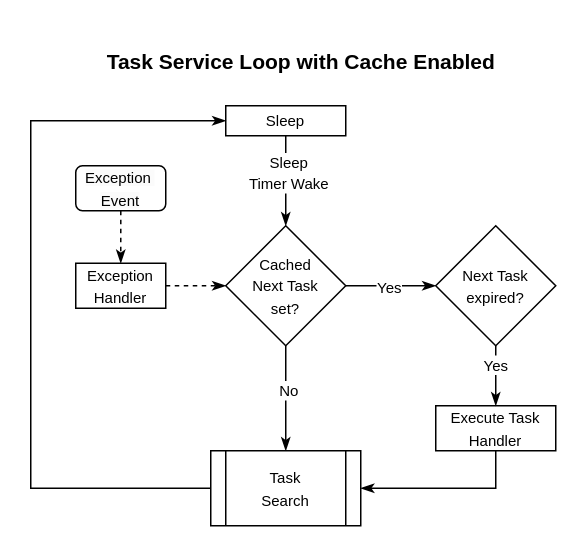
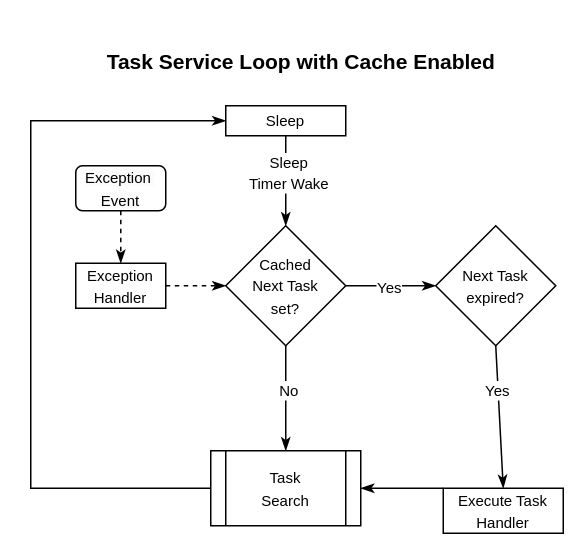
node "Execute Task Handler": moved (496, 428) -> (503, 511)
